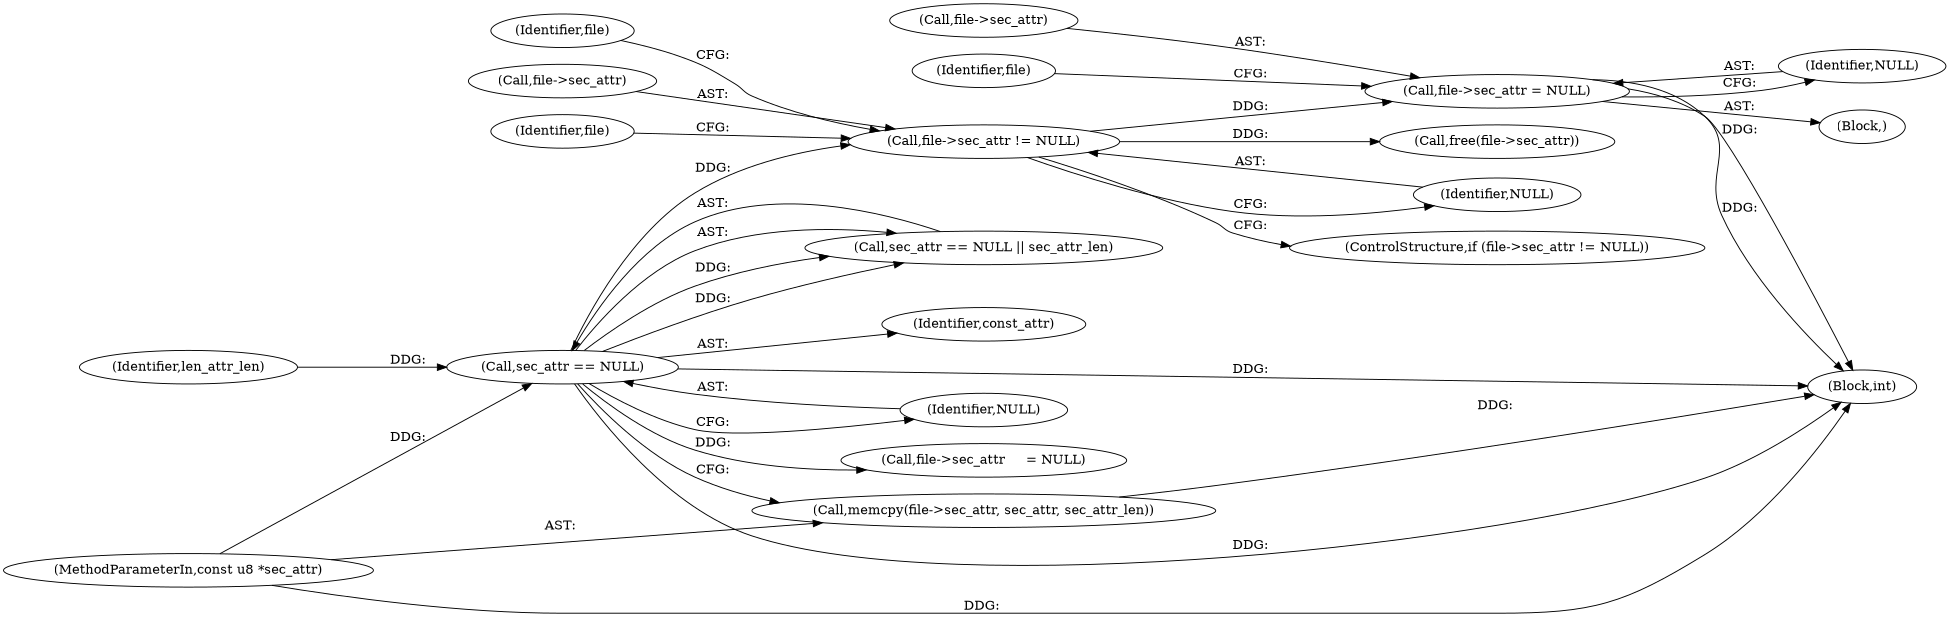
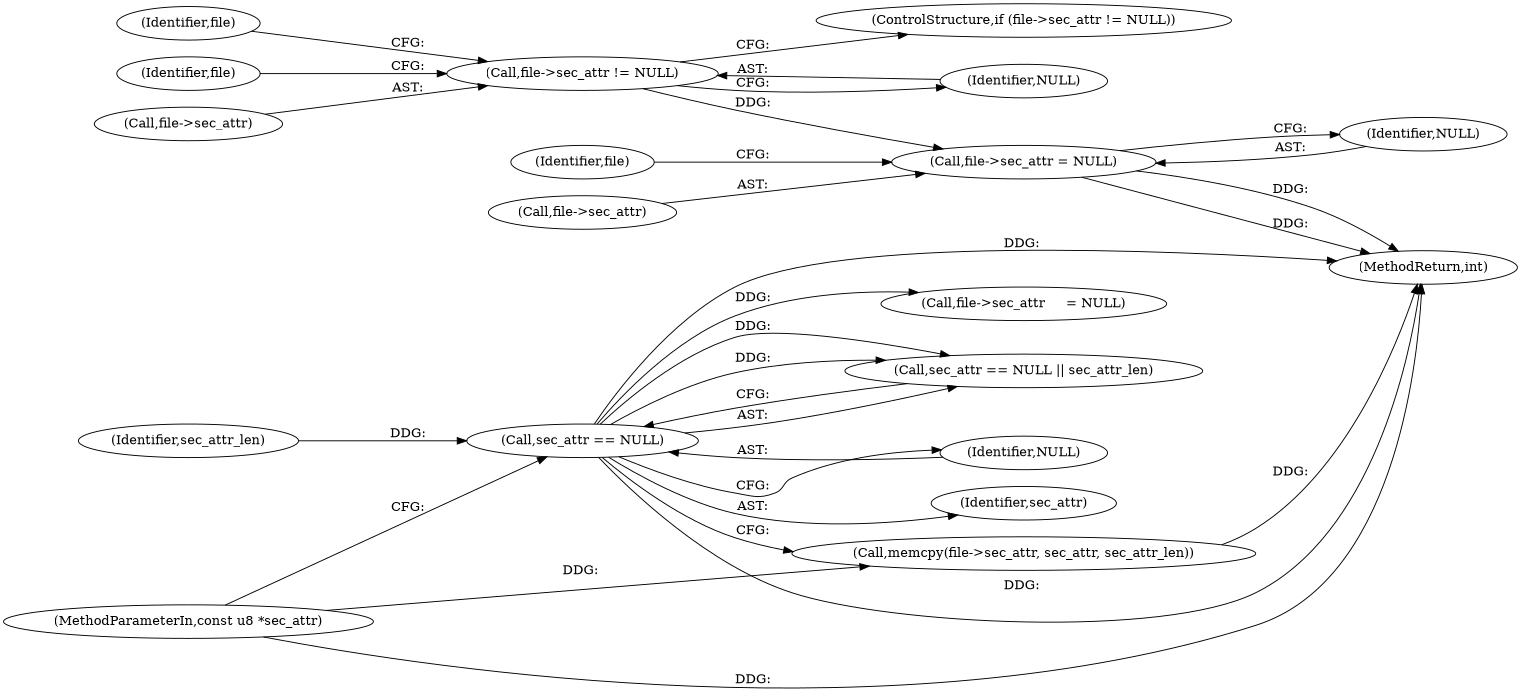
node "(Block,)": removed
node "(Call,free(file->sec_attr))": removed
edge "(Call,sec_attr == NULL || sec_attr_len)" -> "(Call,sec_attr == NULL)": label "AST: " -> "CFG: "
edge "(Call,sec_attr == NULL)" -> "(Call,file->sec_attr != NULL)": removed, label "DDG:"
node "(Identifier,const_attr)": label "(Identifier,const_attr)" -> "(Identifier,sec_attr)"
node "(Identifier,len_attr_len)": label "(Identifier,len_attr_len)" -> "(Identifier,sec_attr_len)"
node "(Block,int)": label "(Block,int)" -> "(MethodReturn,int)"
edge "(MethodParameterIn,const u8 *sec_attr)" -> "(Call,sec_attr == NULL)": label "DDG: " -> "CFG: "
edge "(MethodParameterIn,const u8 *sec_attr)" -> "(Call,memcpy(file->sec_attr, sec_attr, sec_attr_len))": label "AST: " -> "DDG: "
